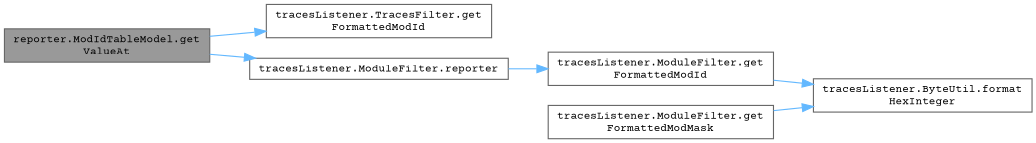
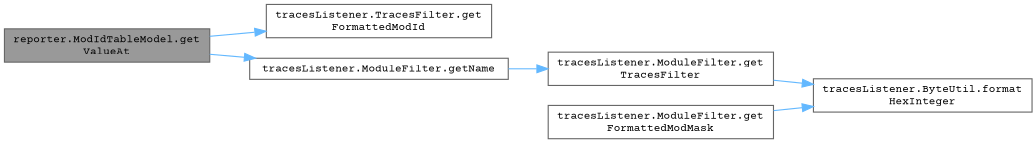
node "tracesListener.ModuleFilter.reporter": label "tracesListener.ModuleFilter.reporter" -> "tracesListener.ModuleFilter.getName"
node "tracesListener.ModuleFilter.get FormattedModId": label "tracesListener.ModuleFilter.get FormattedModId" -> "tracesListener.ModuleFilter.get TracesFilter"
